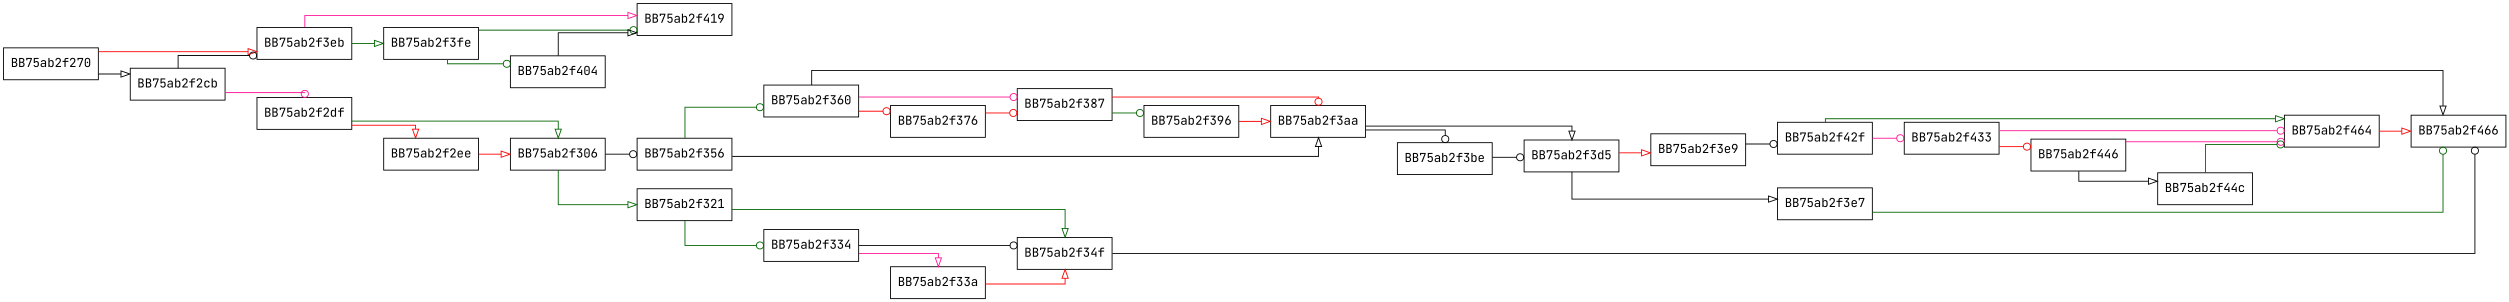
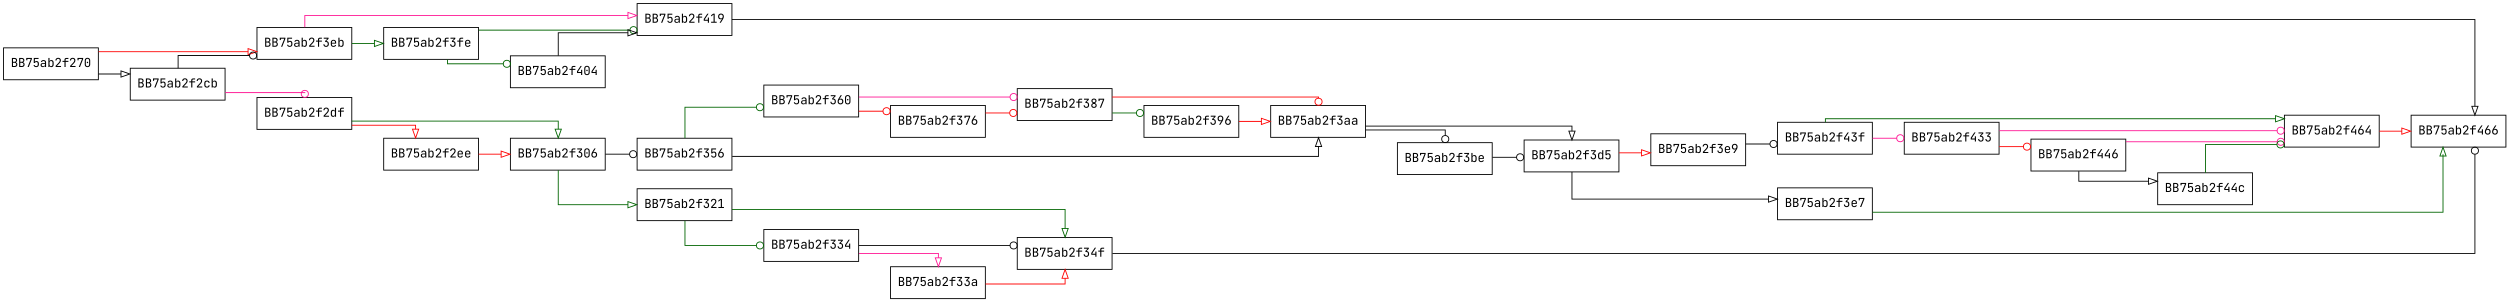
edge "BB75ab2f360" -> "BB75ab2f466": now "BB75ab2f419" -> "BB75ab2f466"
node "BB75ab2f42f": label "BB75ab2f42f" -> "BB75ab2f43f"
edge "BB75ab2f3e7" -> "BB75ab2f466": arrowhead odot -> onormal
